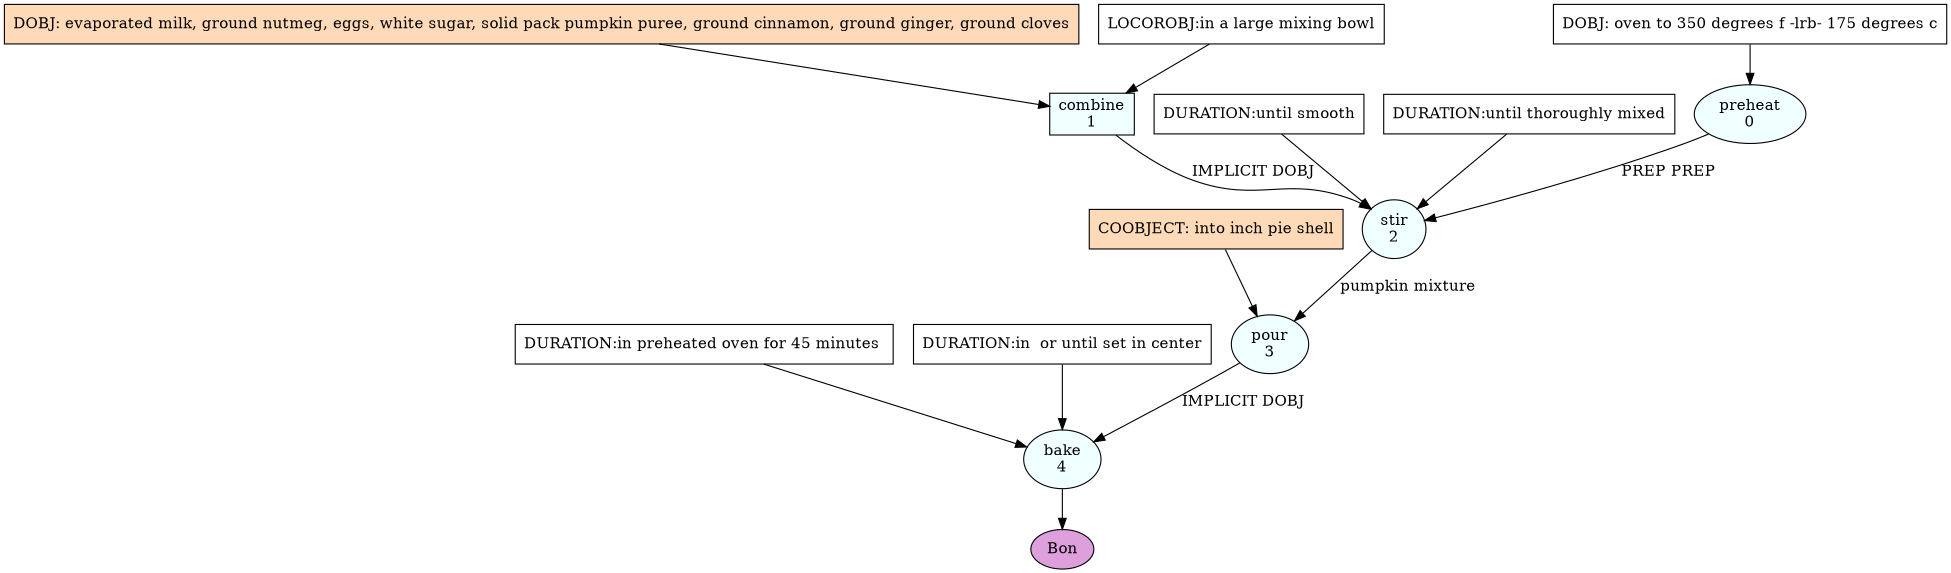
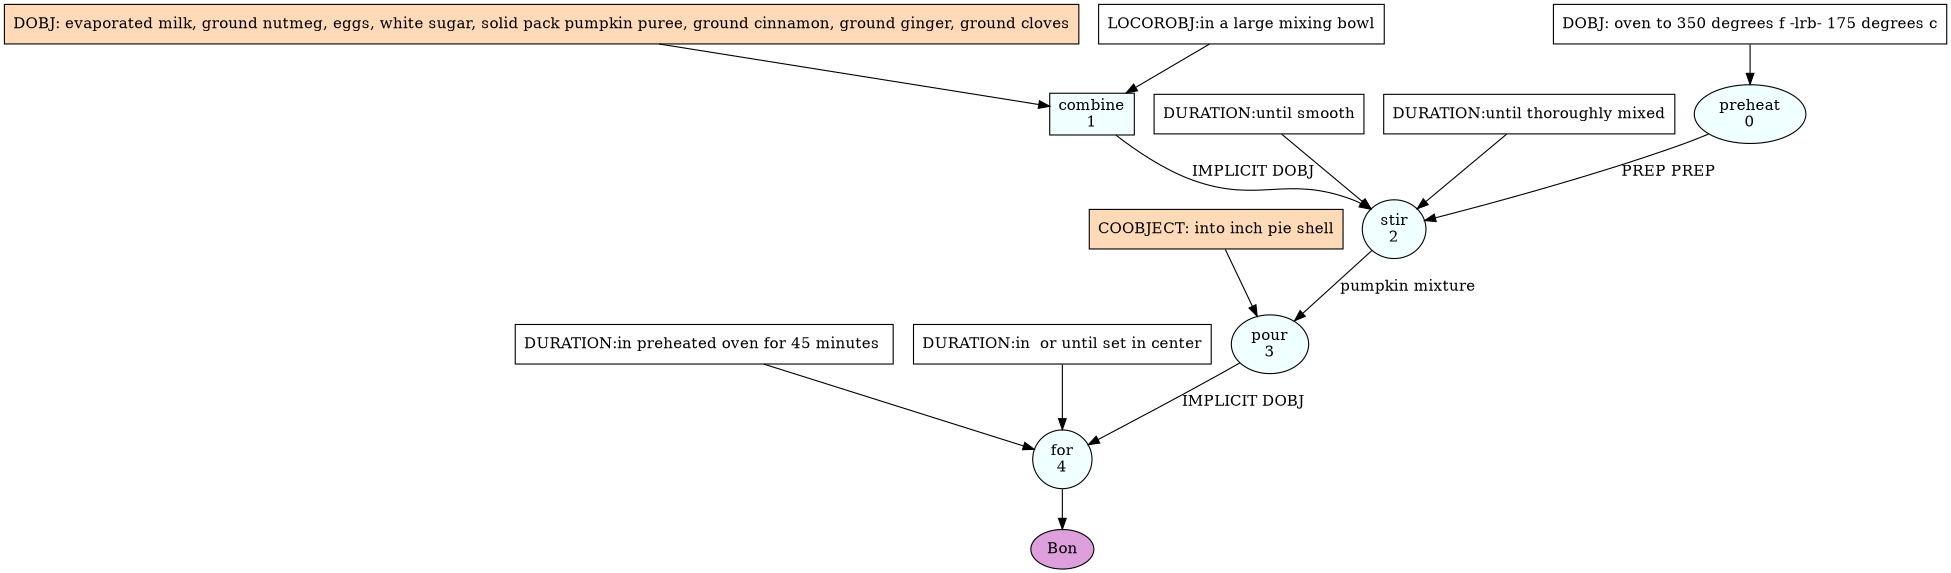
node "bake 4": label "bake 4" -> "for 4"
